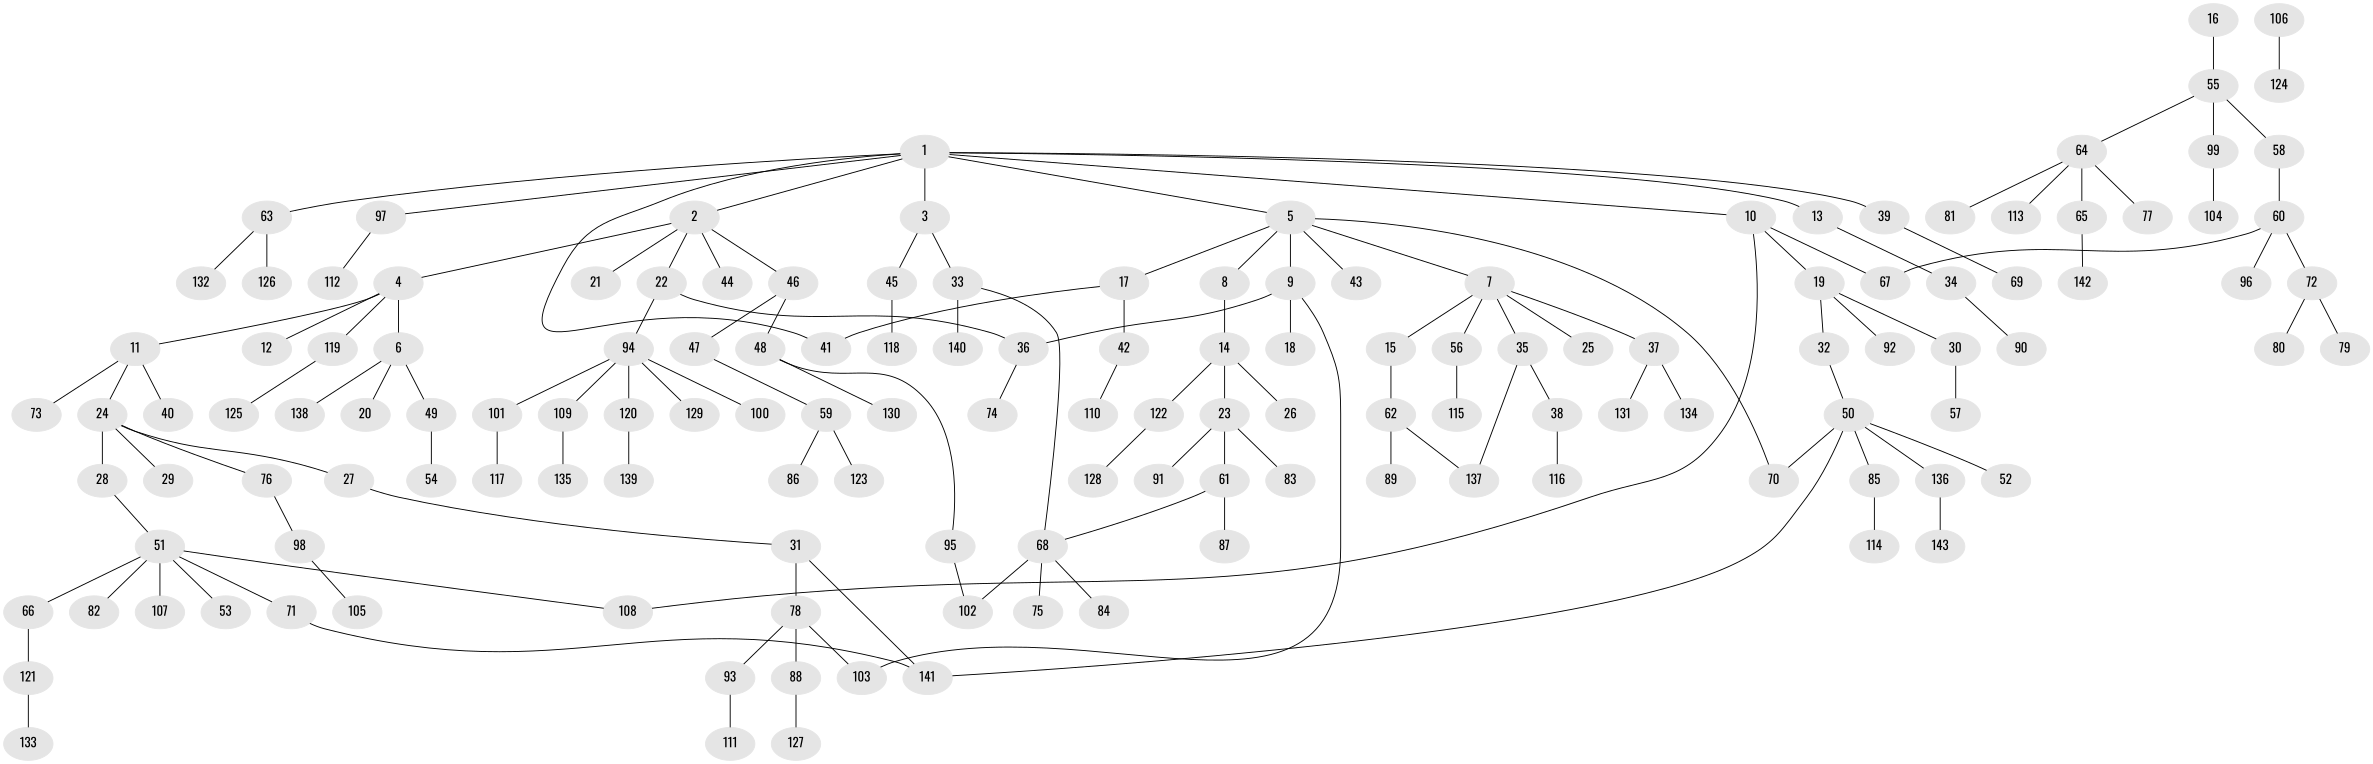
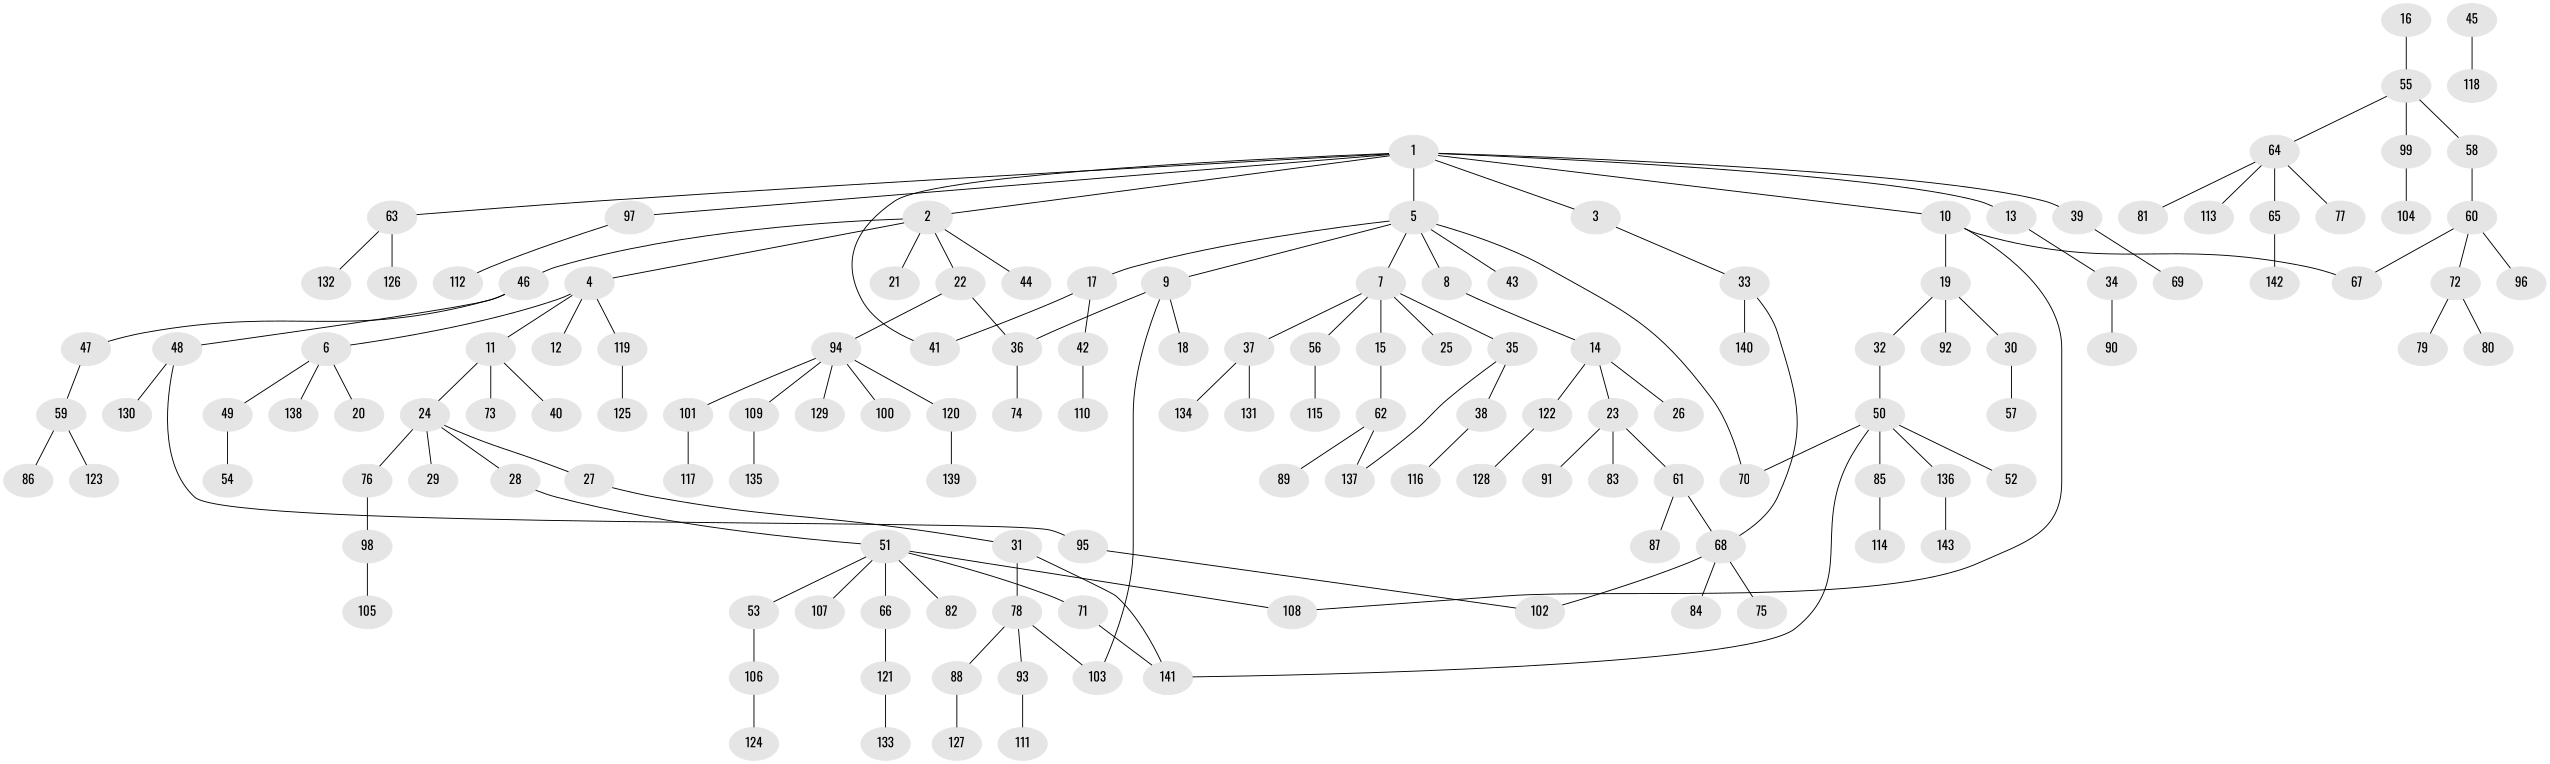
edge "3" -- "45": removed
edge "53" -- "106": added
